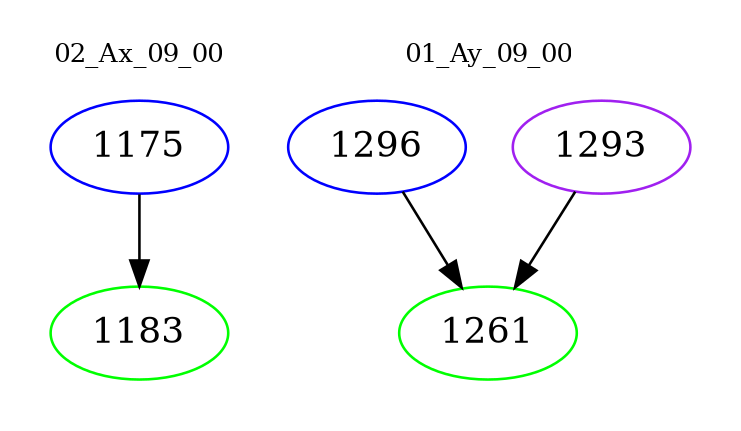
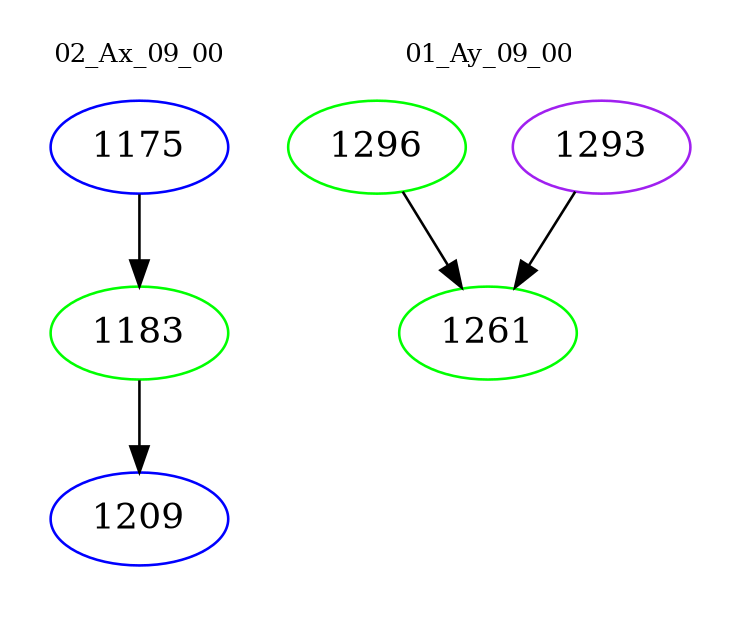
node "1296": color blue -> green
node "1209": added
